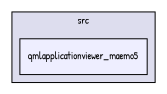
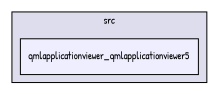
node "qmlapplicationviewer_maemo5": label "qmlapplicationviewer_maemo5" -> "qmlapplicationviewer_qmlapplicationviewer5"
